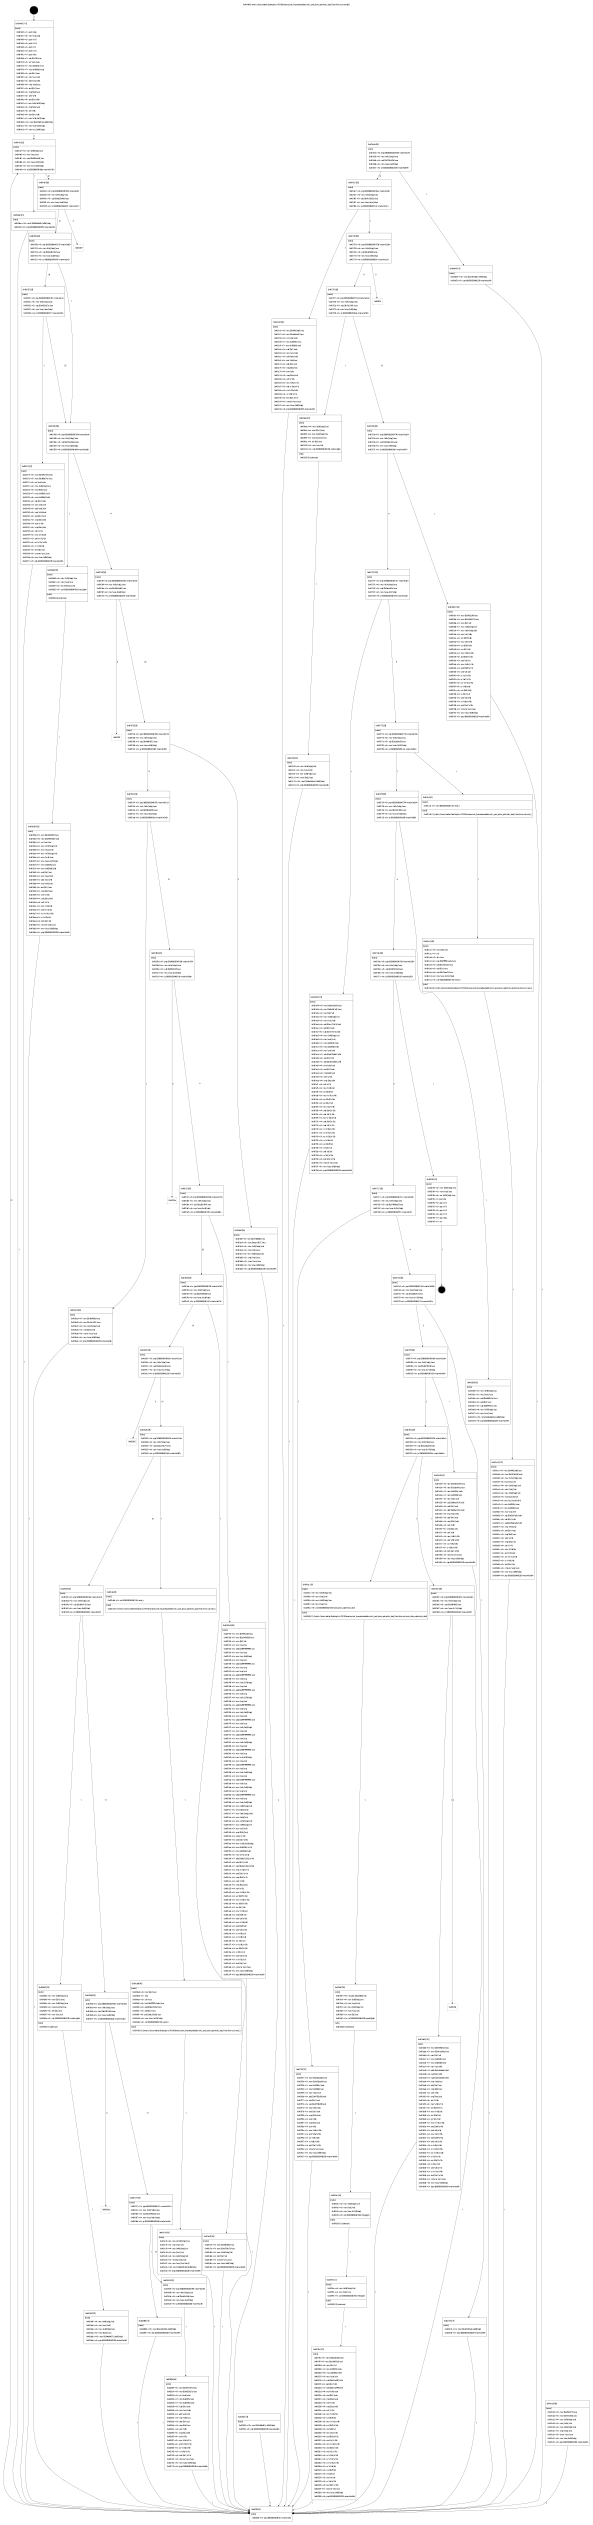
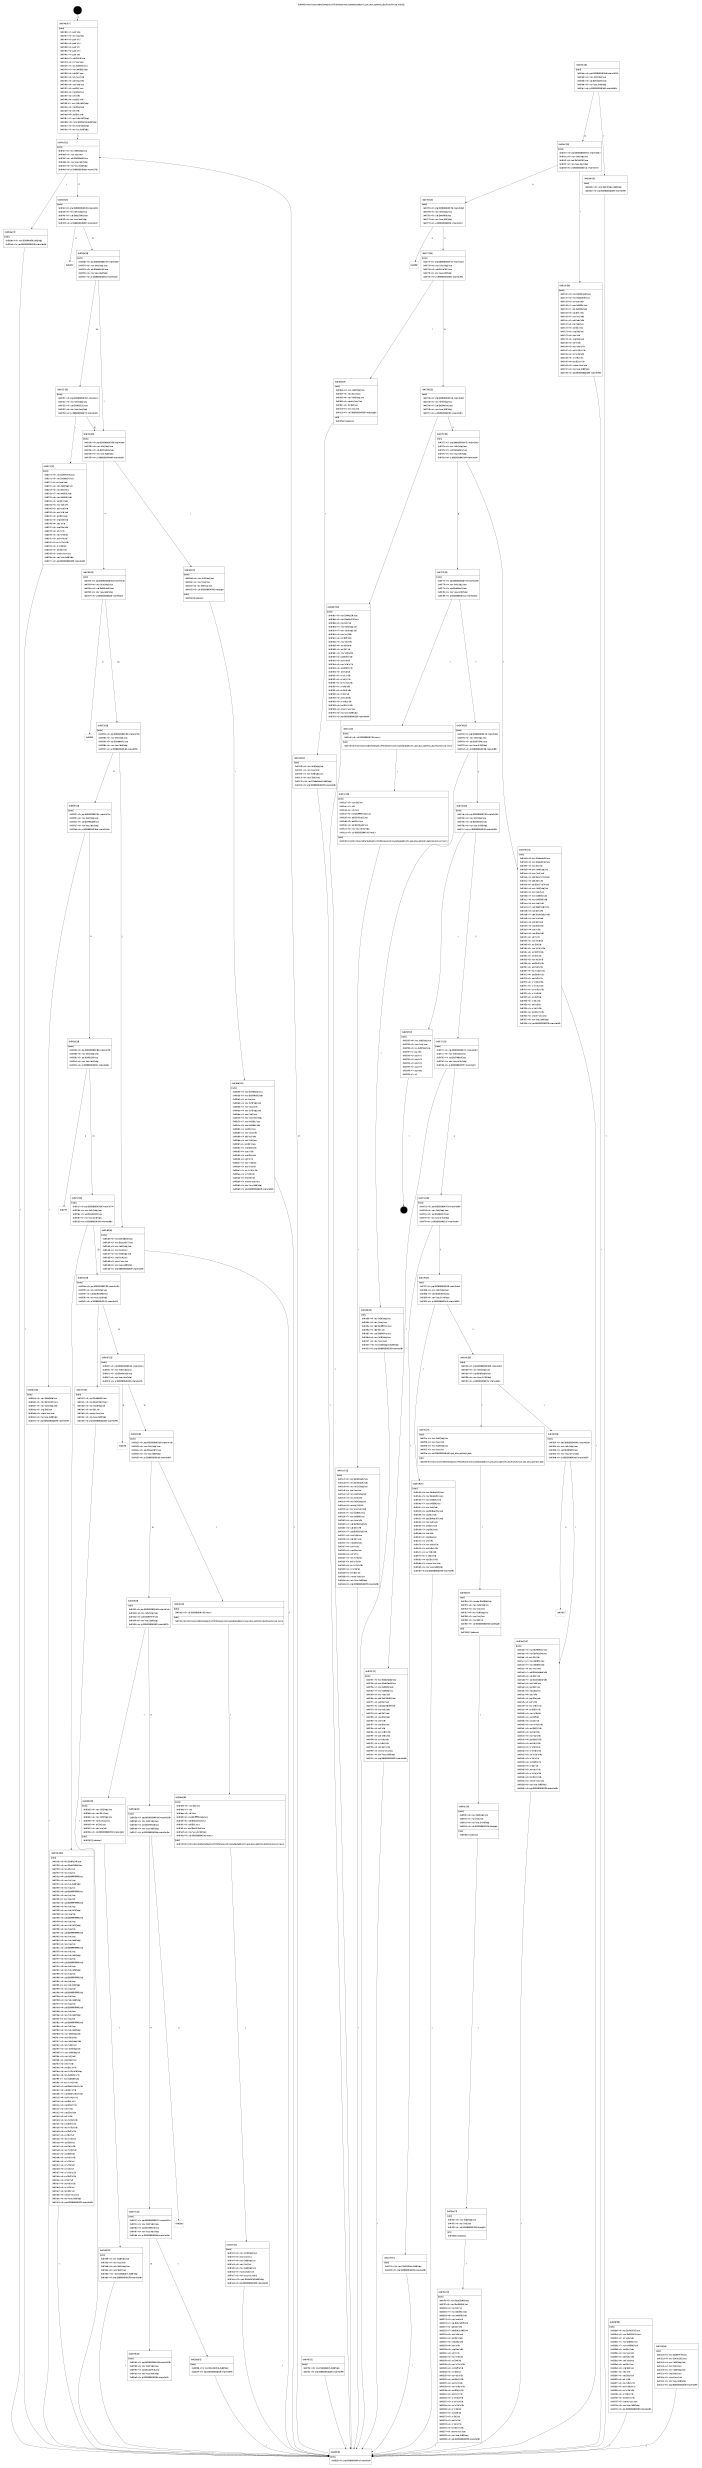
edge "0x401693 [28]" -> "0x4020bf [86]": removed, label "1"
